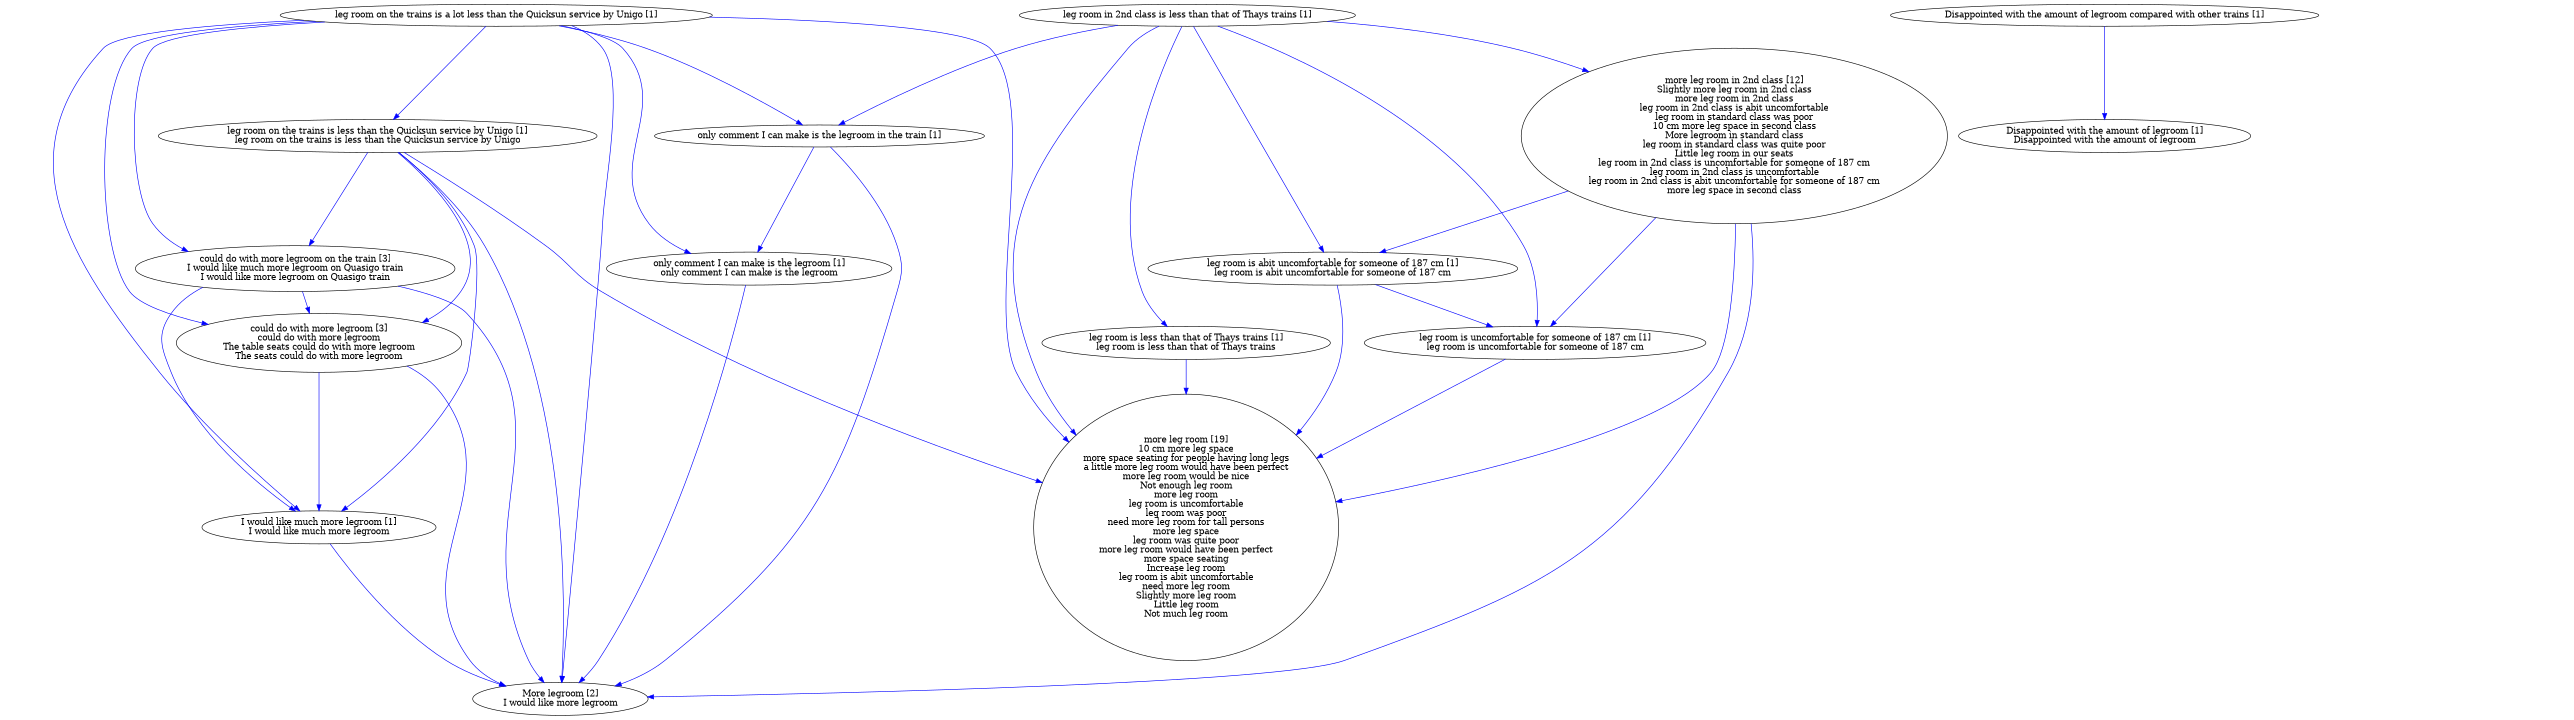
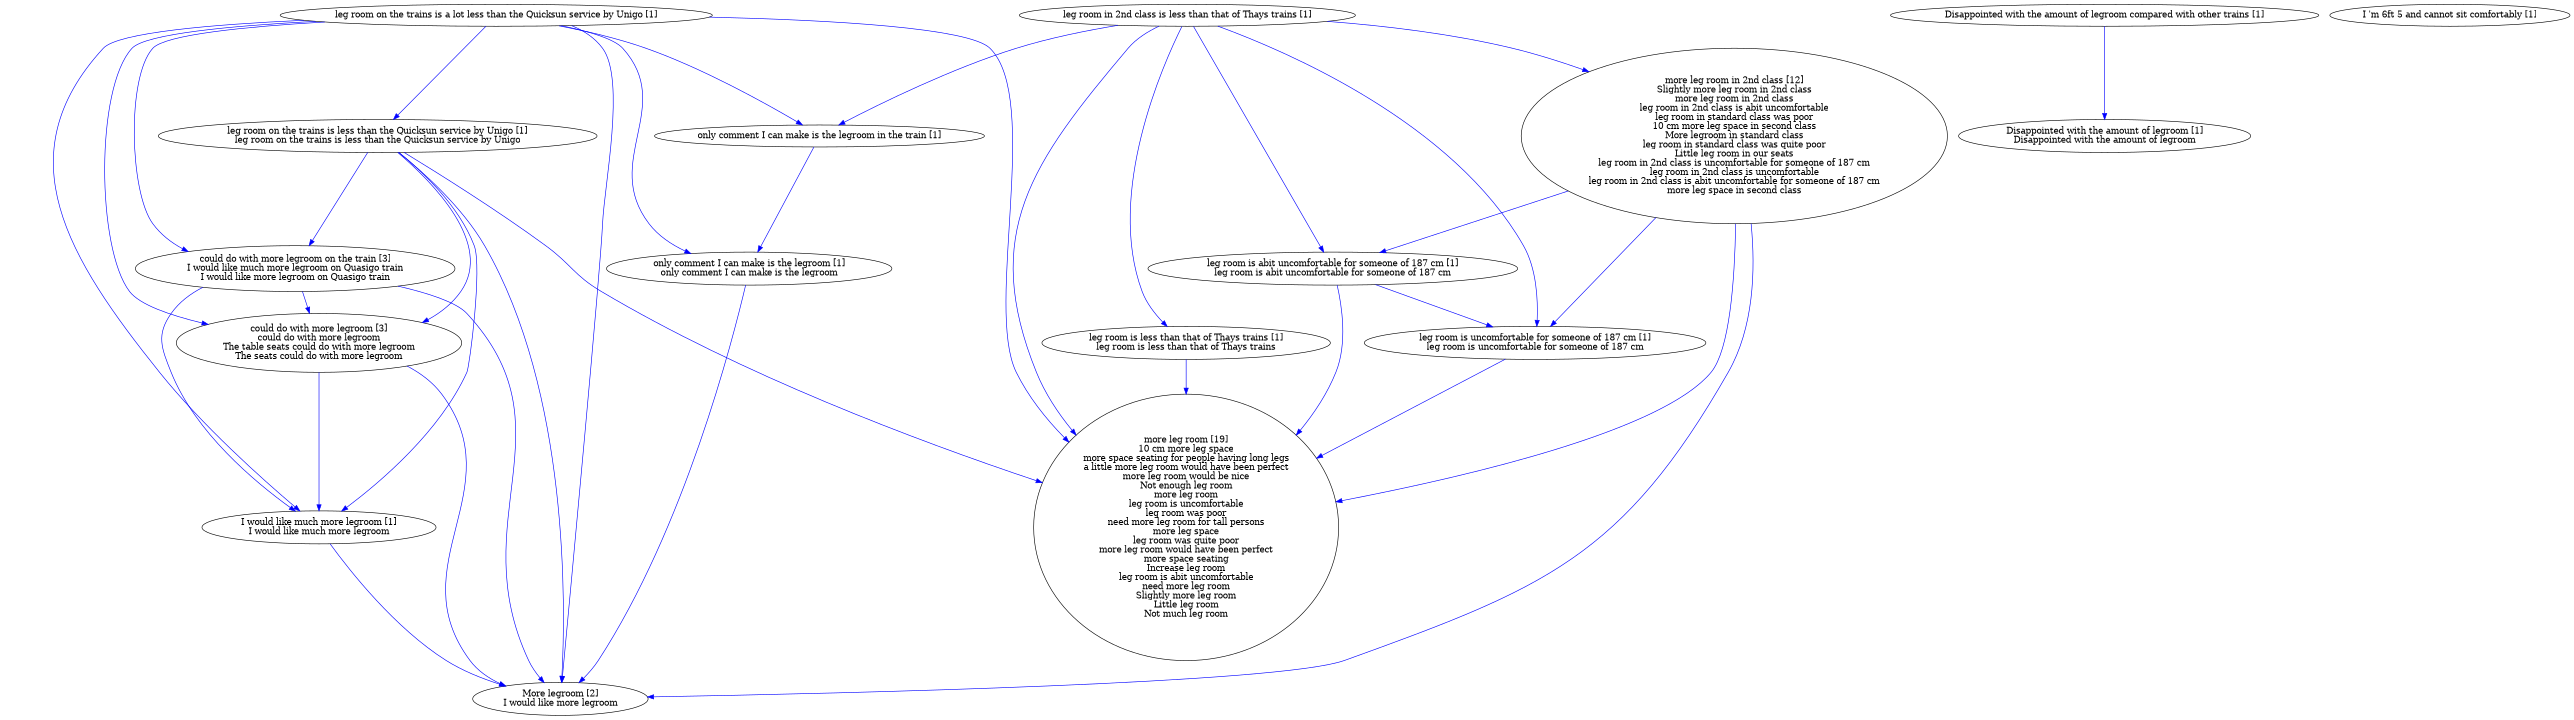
node "I 'm 6ft 5 and cannot sit comfortably [1]": added
edge "only comment I can make is the legroom in the train [1]" -> "More legroom [2] I would like more legroom": removed
